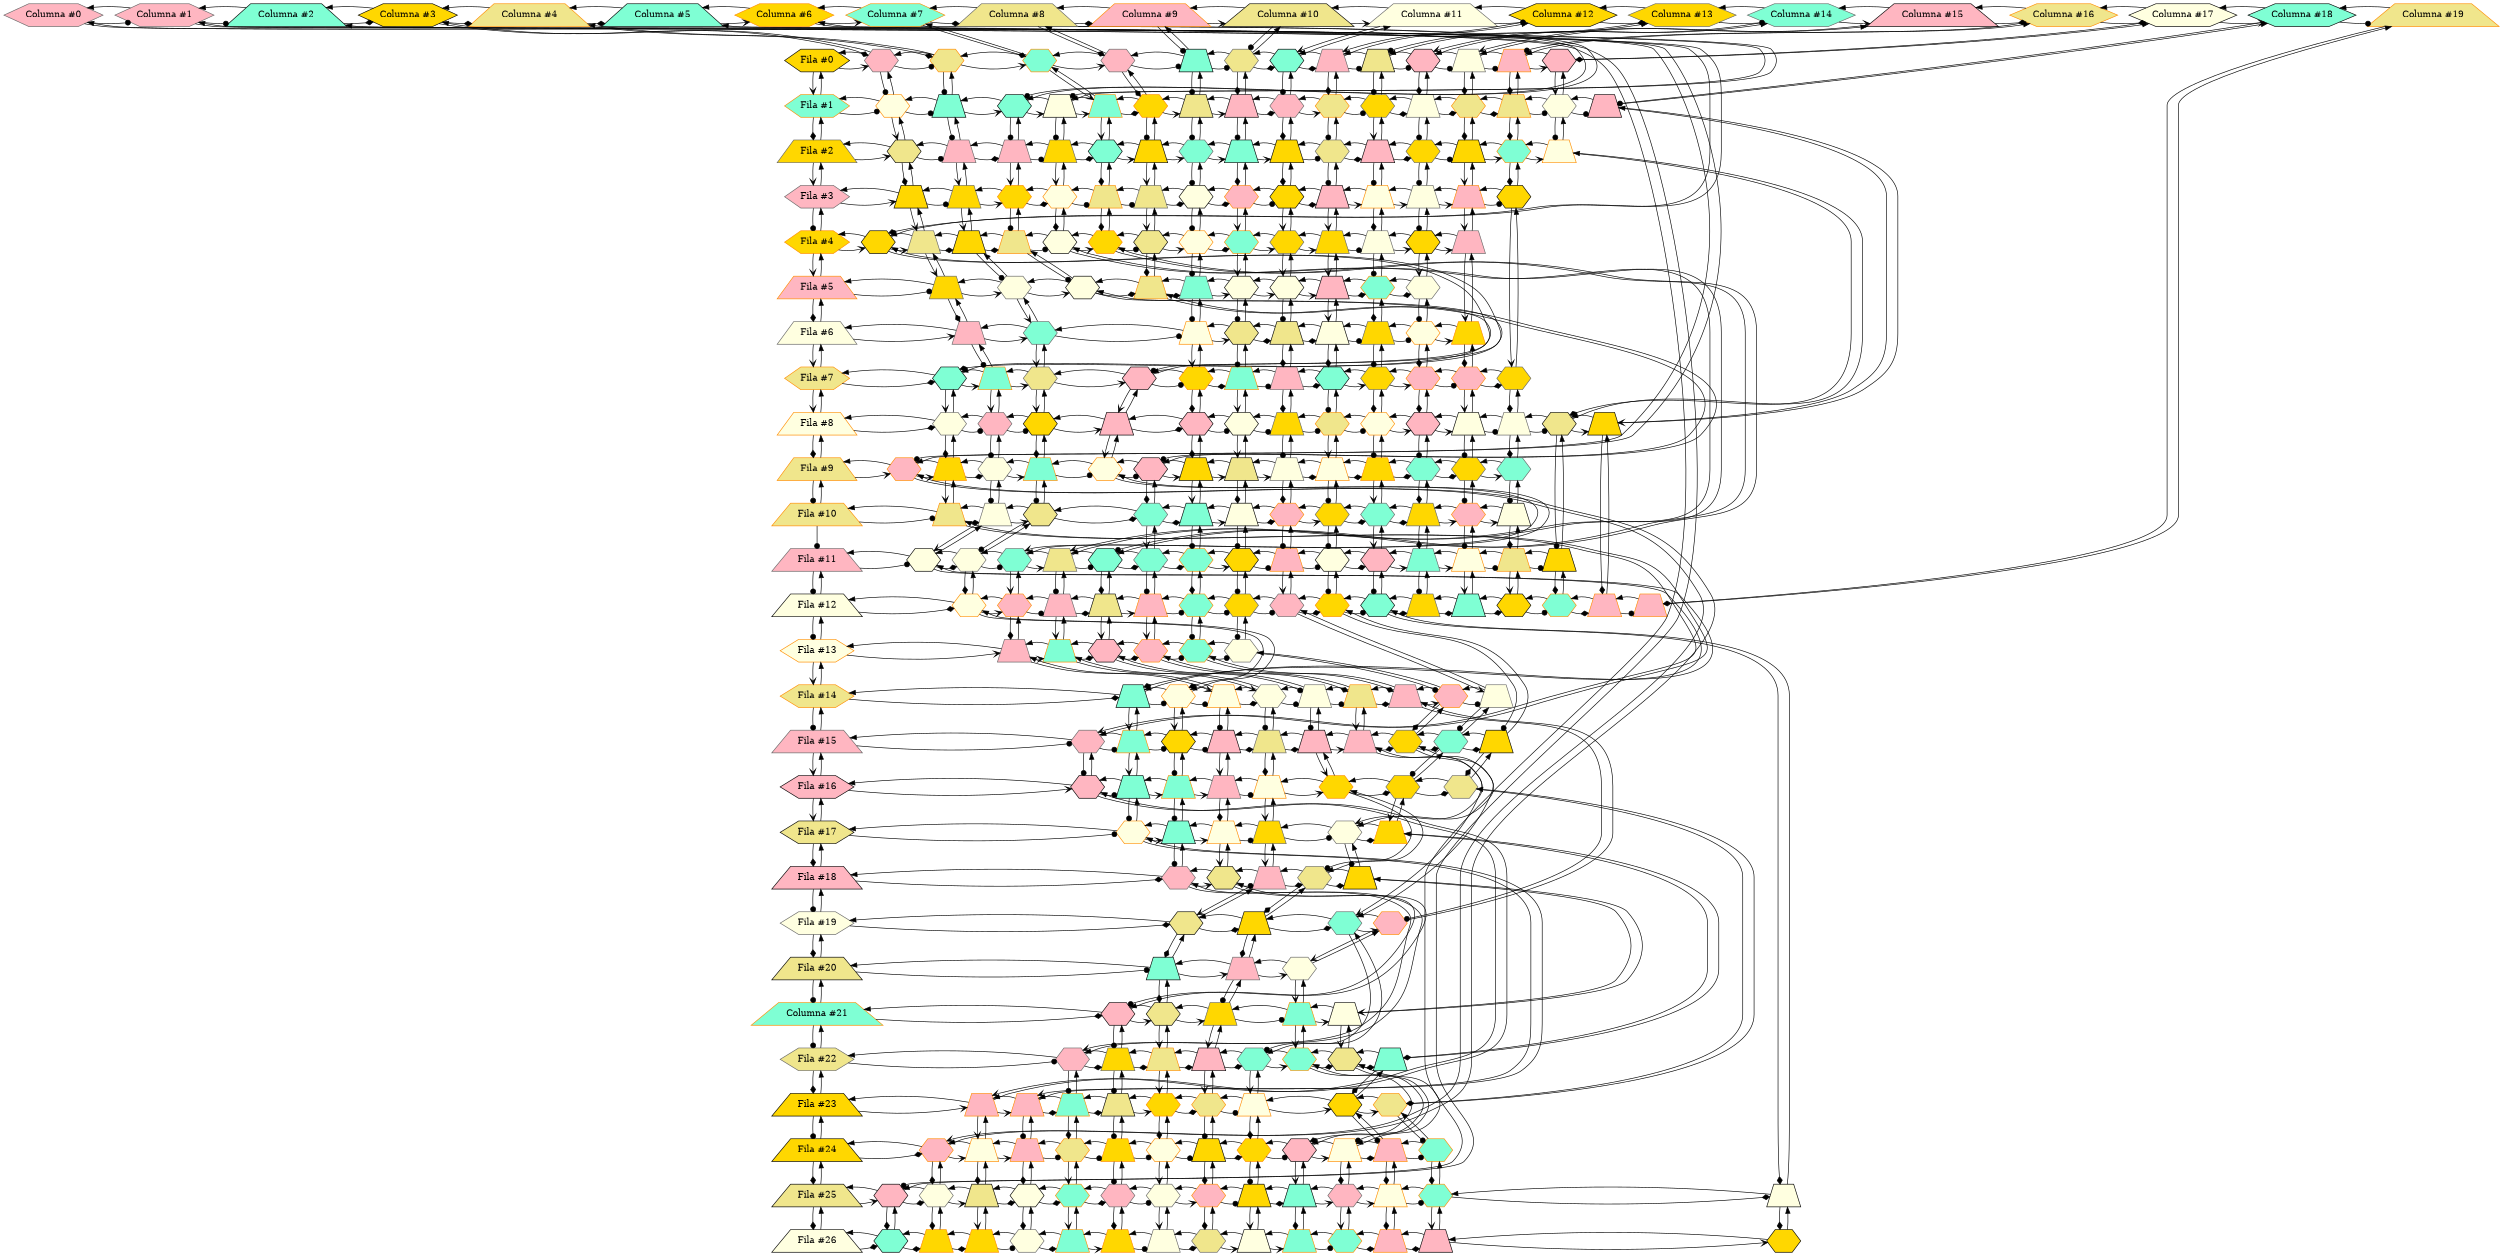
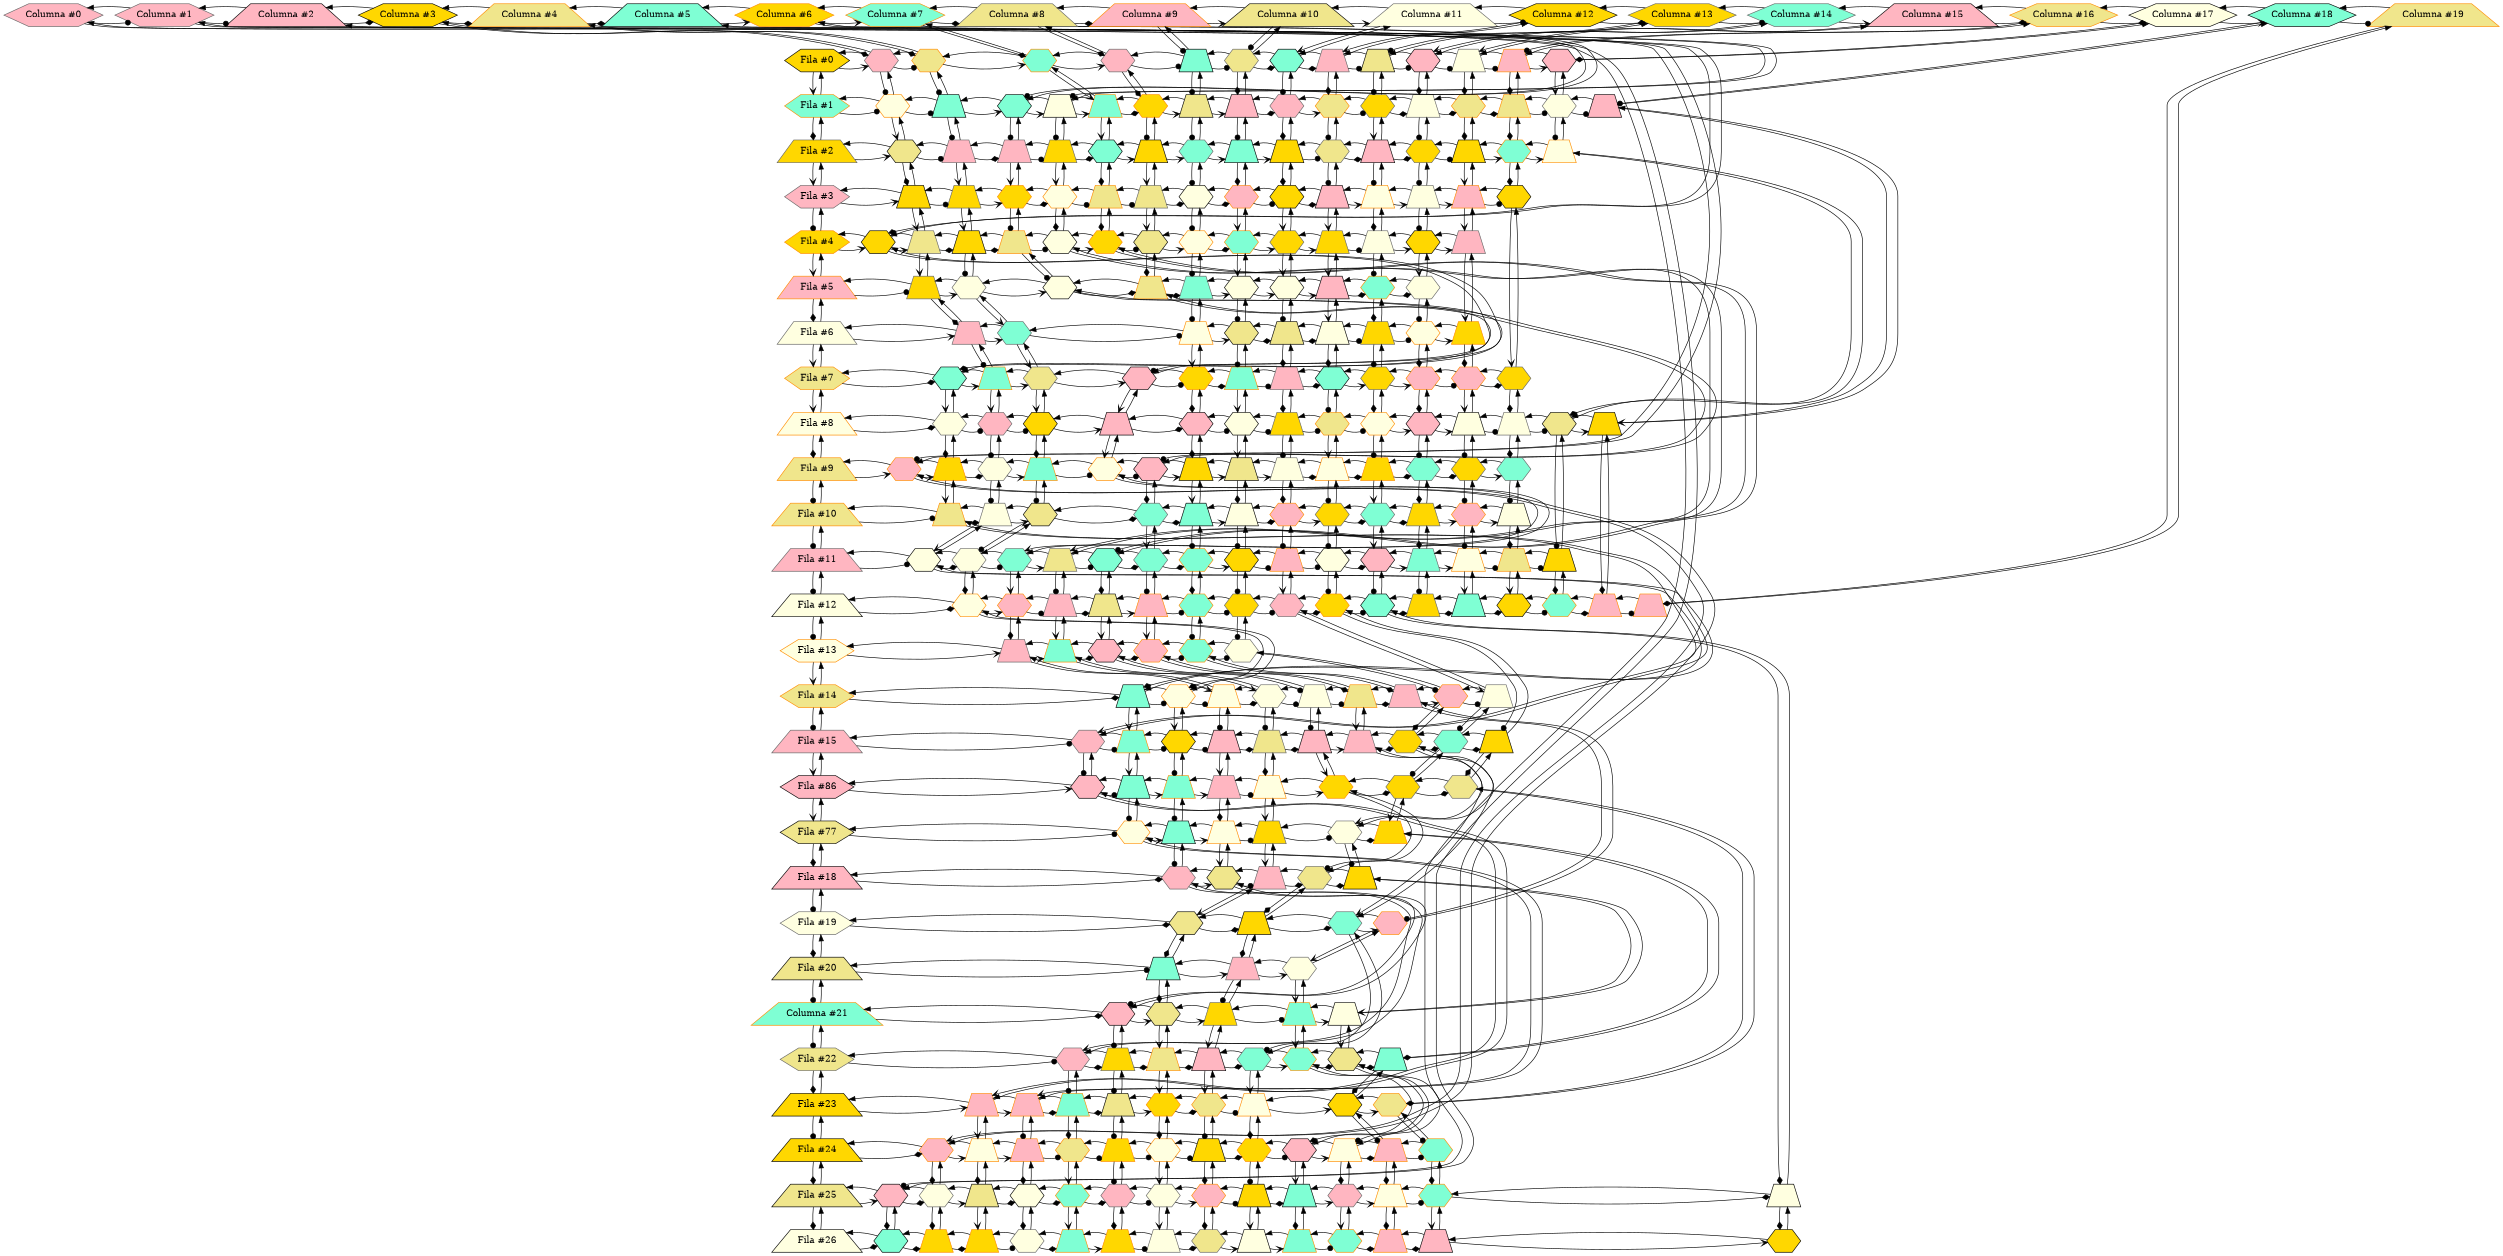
node "Columna #2": fillcolor aquamarine -> lightpink
edge "Fila #11" -> "Fila #10": added
node "Fila #16": label "Fila #16" -> "Fila #86"
node "Fila #17": label "Fila #17" -> "Fila #77"
